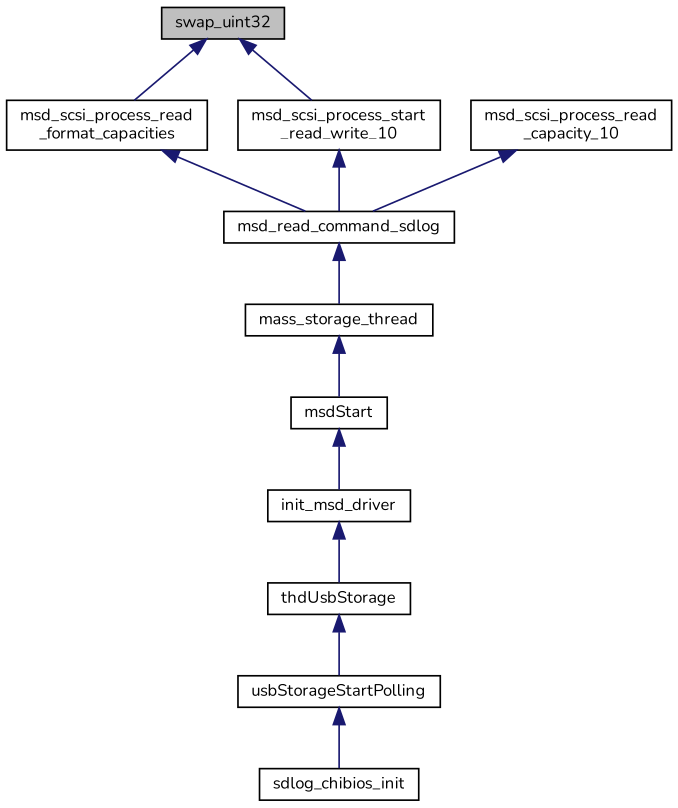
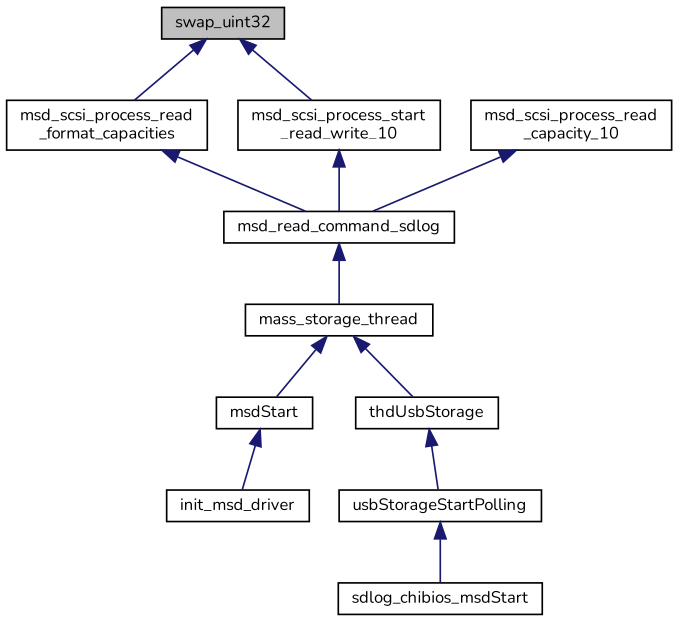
edge "thdUsbStorage" -> "init_msd_driver": now "thdUsbStorage" -> "mass_storage_thread"
node "sdlog_chibios_init": label "sdlog_chibios_init" -> "sdlog_chibios_msdStart"
